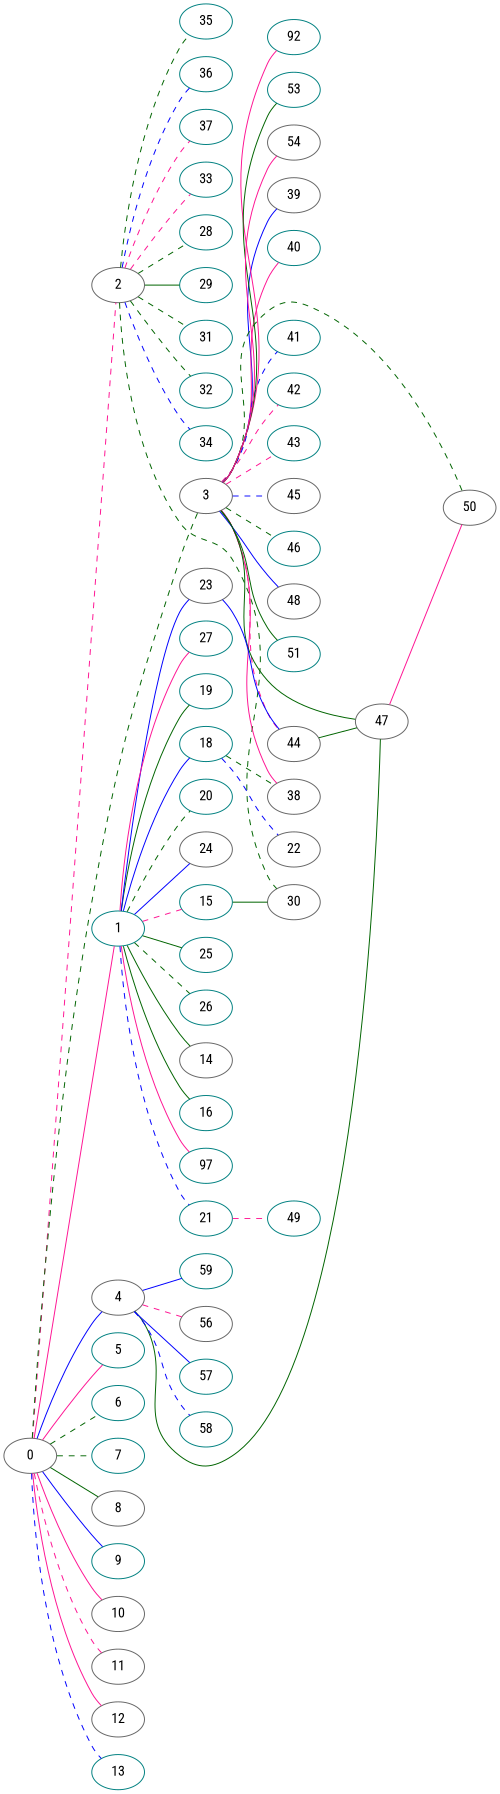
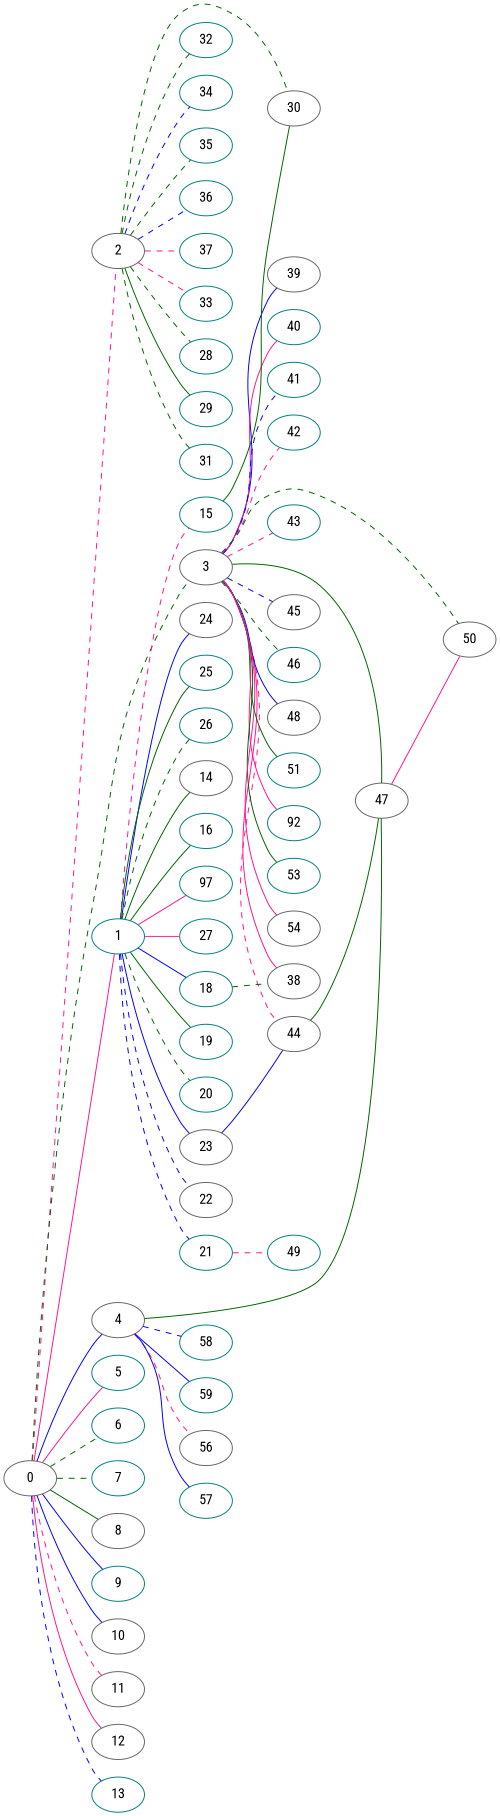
edge "18" -- "22": now "1" -- "22"
edge "0" -- "10": color deeppink -> blue
